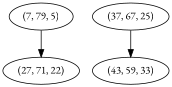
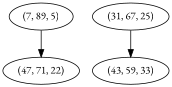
node "(7, 79, 5)": label "(7, 79, 5)" -> "(7, 89, 5)"
node "(37, 67, 25)": label "(37, 67, 25)" -> "(31, 67, 25)"
node "(27, 71, 22)": label "(27, 71, 22)" -> "(47, 71, 22)"
